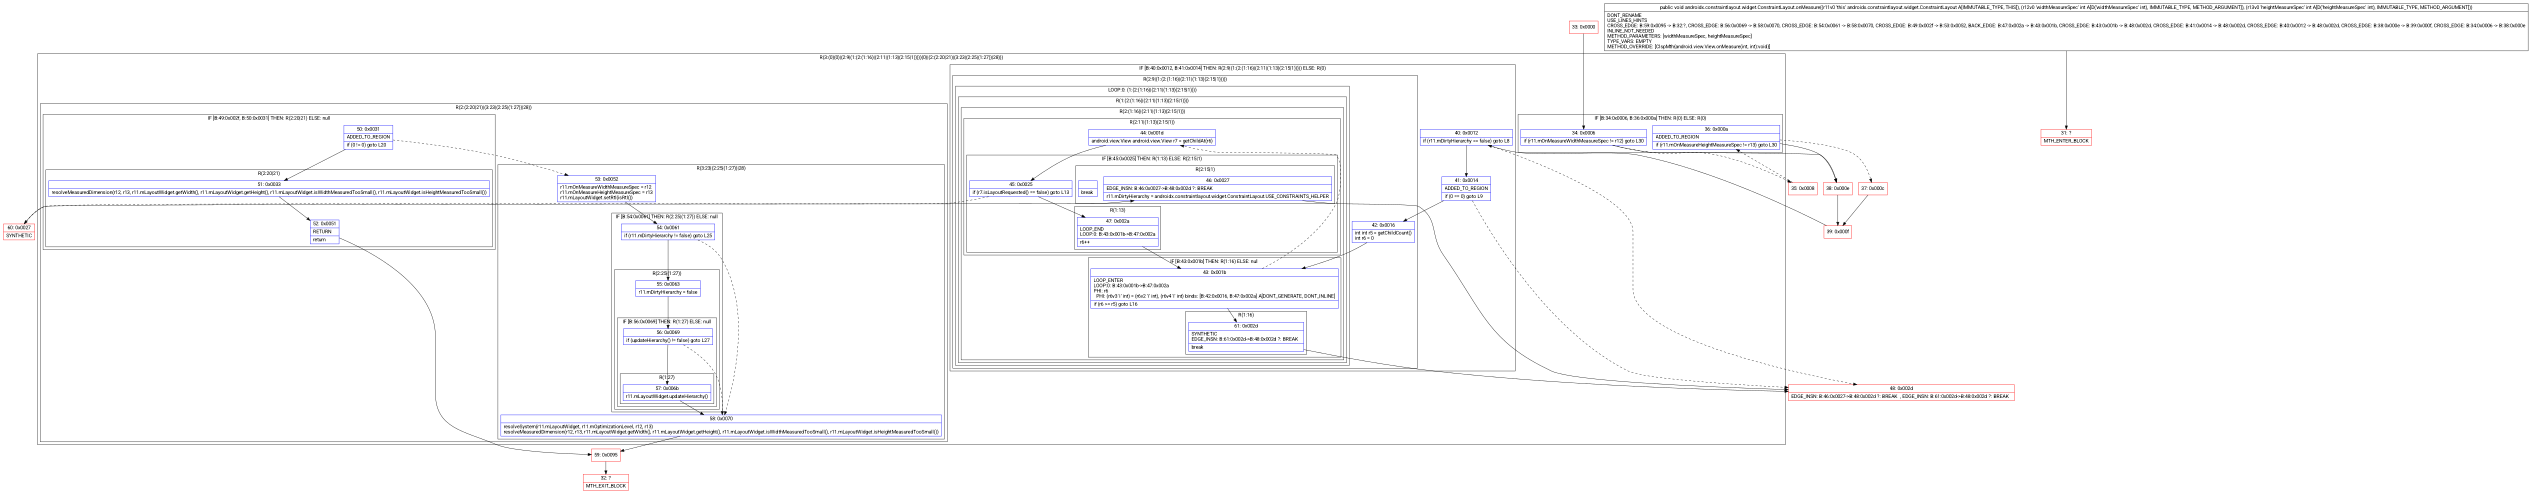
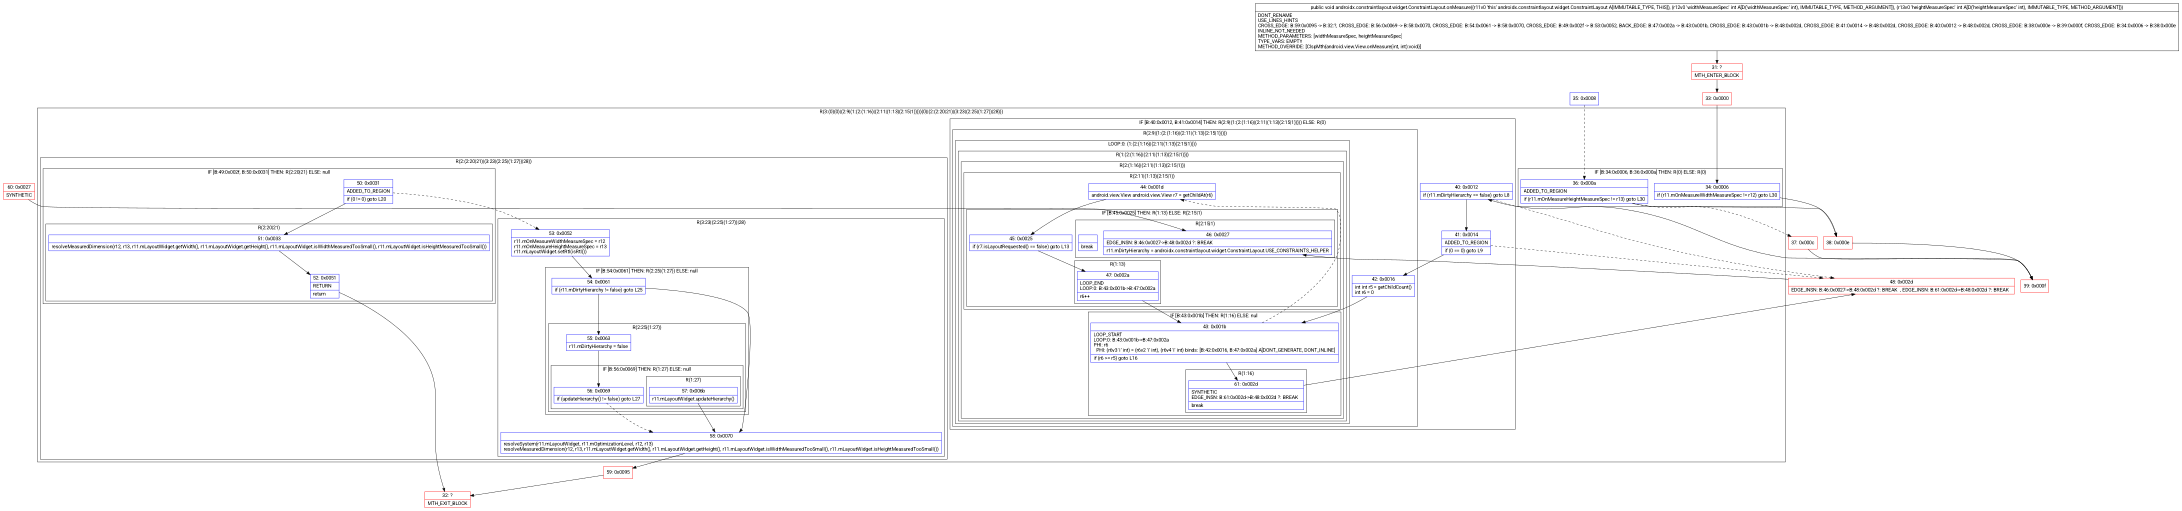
edge "31: ?" -> "33: 0x0000": added
edge "34: 0x0006" -> "35: 0x0008": removed
node "35: 0x0008": color red -> blue
edge "45: 0x0025" -> "60: 0x0027": removed
node "43: 0x001b": text "LOOP_ENTER" -> "LOOP_START"
edge "54: 0x0061" -> "58: 0x0070": style dashed -> solid
edge "46: 0x0027" -> "48: 0x002d": reversed
edge "56: 0x0069" -> "57: 0x006b": removed
edge "52: 0x0051" -> "59: 0x0095": now "52: 0x0051" -> "32: ?"
